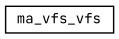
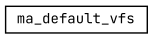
node "ma_vfs_vfs": label "ma_vfs_vfs" -> "ma_default_vfs"
